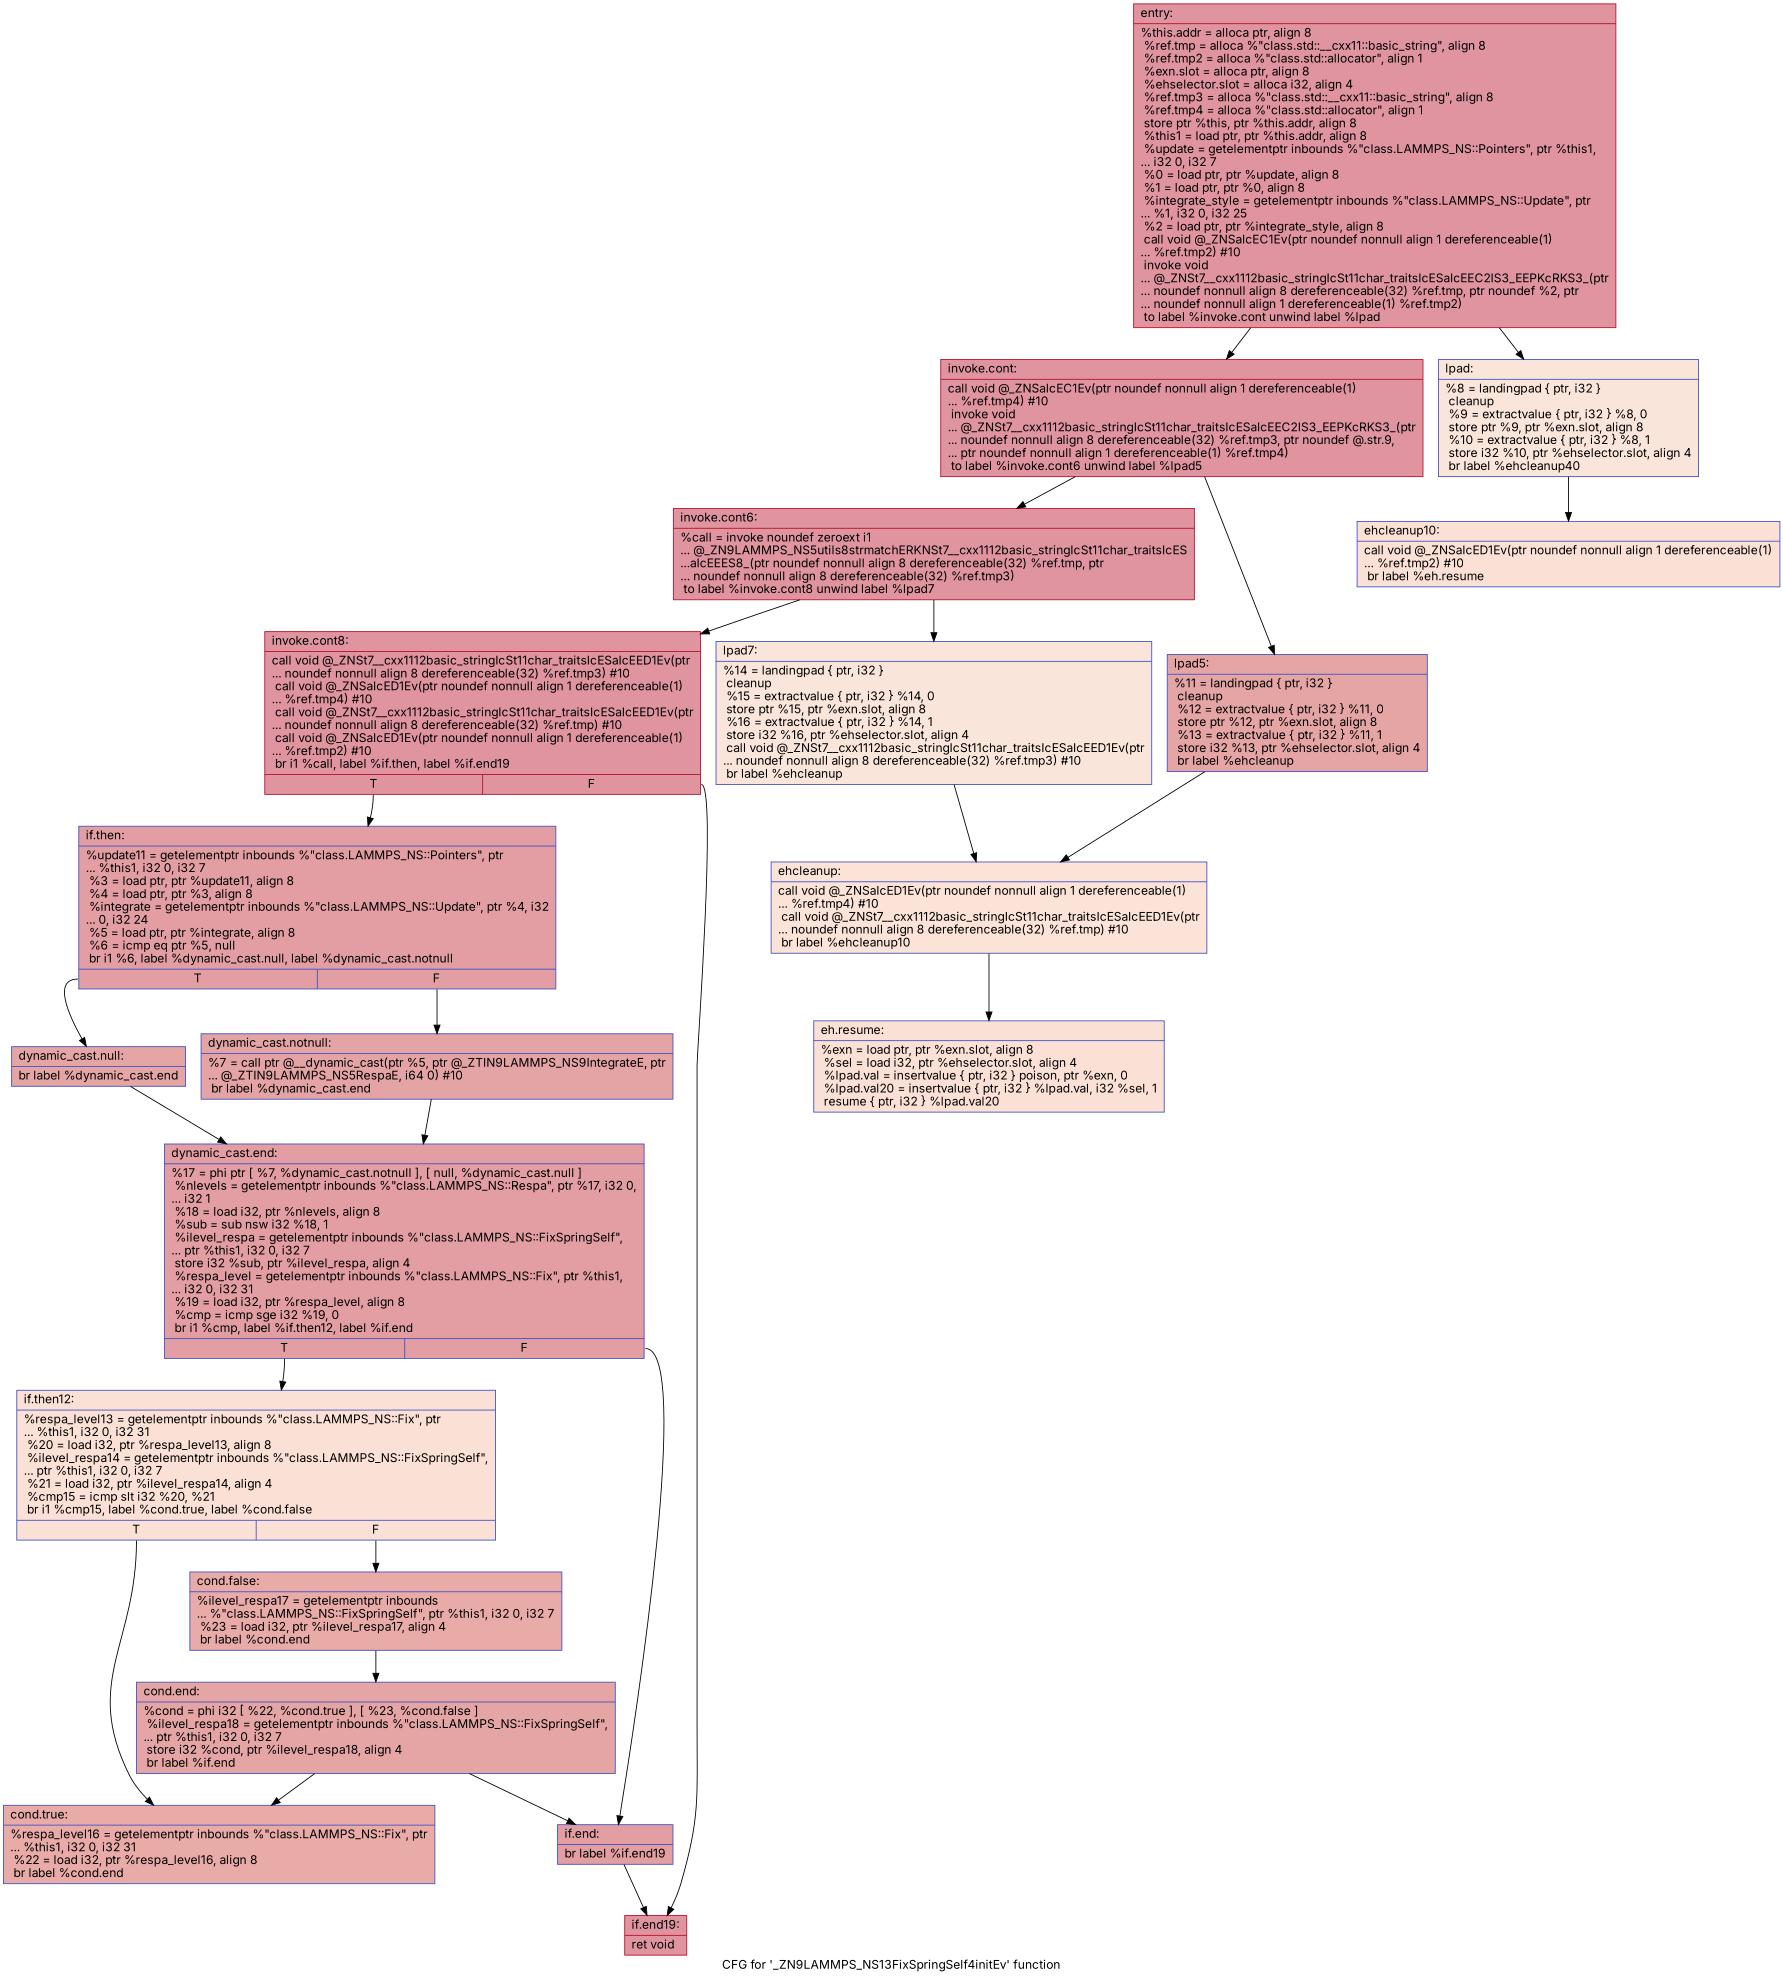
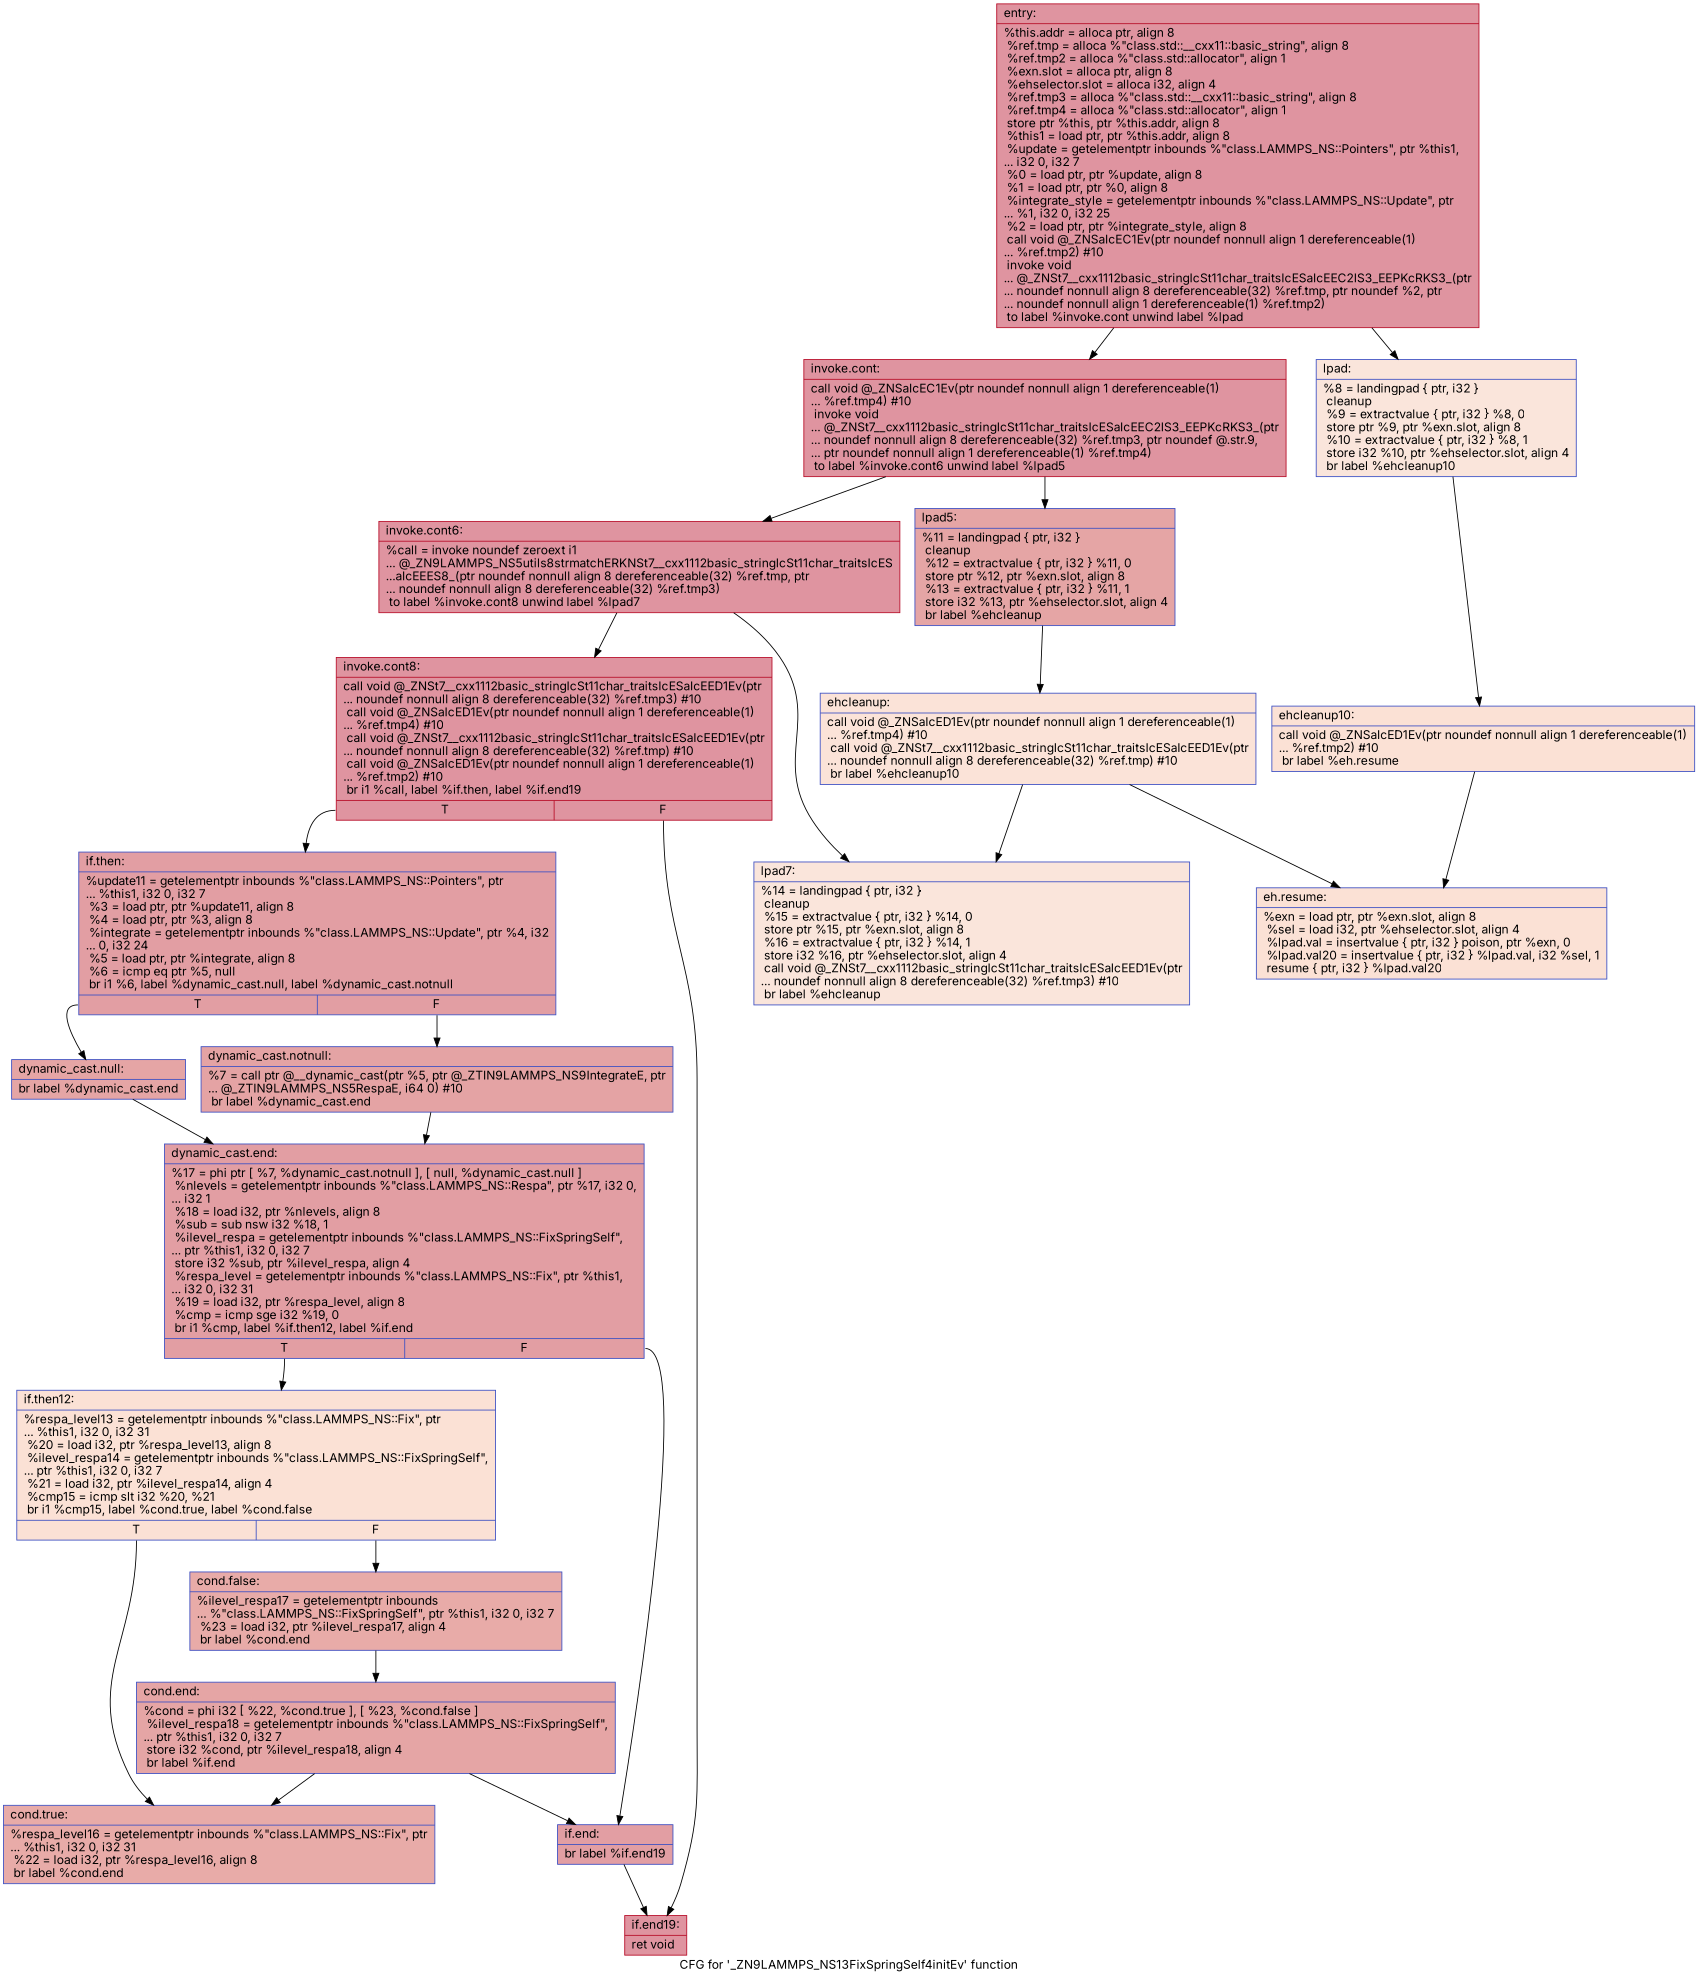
node "lpad:": text "br label %ehcleanup40" -> "br label %ehcleanup10"
edge "lpad7:" -> "ehcleanup:": reversed
edge "ehcleanup10:" -> "eh.resume:": added
